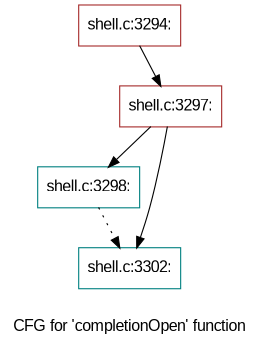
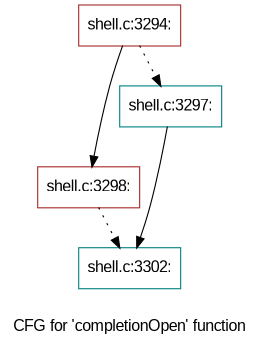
edge "shell.c:3294:" -> "shell.c:3297:": style solid -> dotted
node "shell.c:3297:": color brown -> teal
edge "shell.c:3297:" -> "shell.c:3298:": now "shell.c:3294:" -> "shell.c:3298:"
node "shell.c:3298:": color teal -> brown
